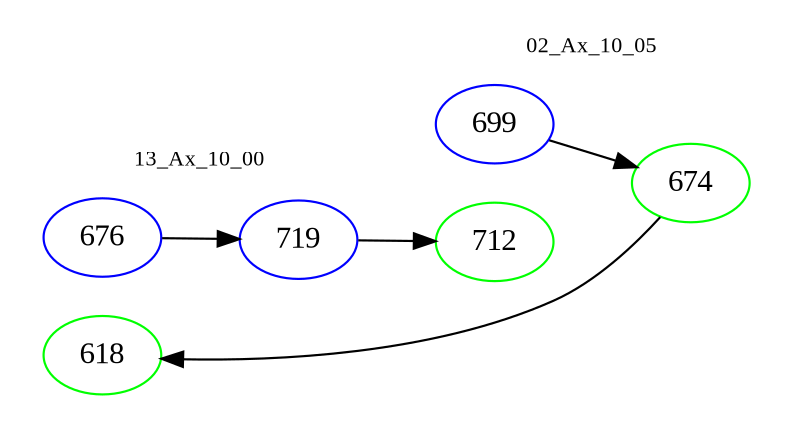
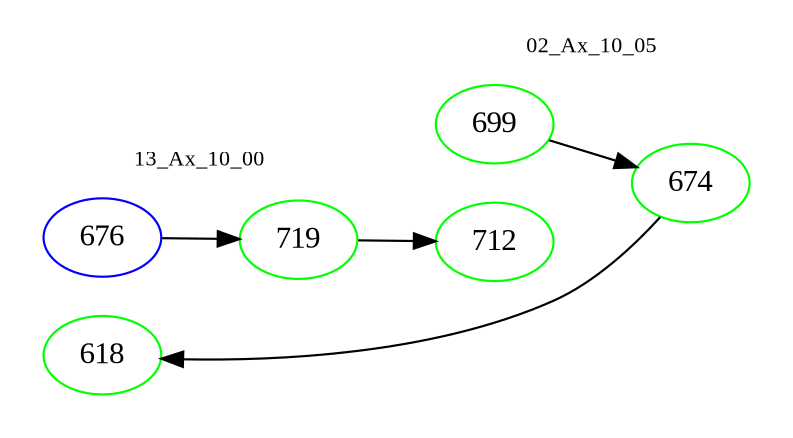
node "699": color blue -> green
node "719": color blue -> green
